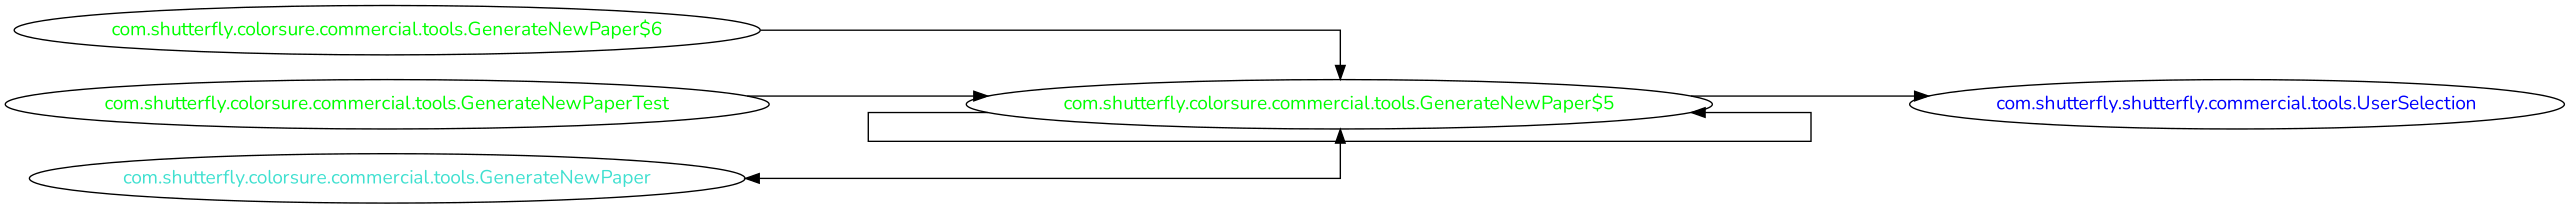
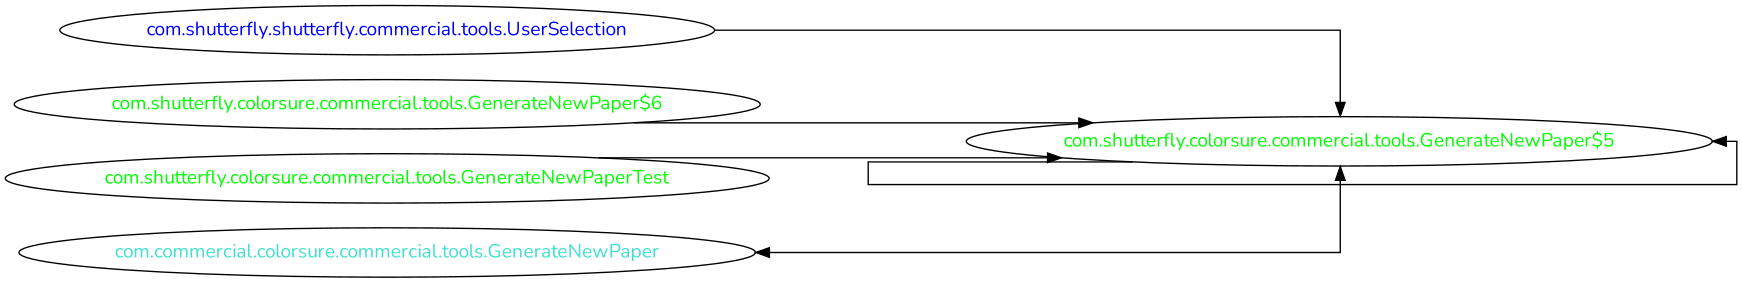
edge "com.shutterfly.colorsure.commercial.tools.GenerateNewPaper$5" -> "com.shutterfly.shutterfly.commercial.tools.UserSelection": reversed
node "com.shutterfly.colorsure.commercial.tools.GenerateNewPaper": label "com.shutterfly.colorsure.commercial.tools.GenerateNewPaper" -> "com.commercial.colorsure.commercial.tools.GenerateNewPaper"
